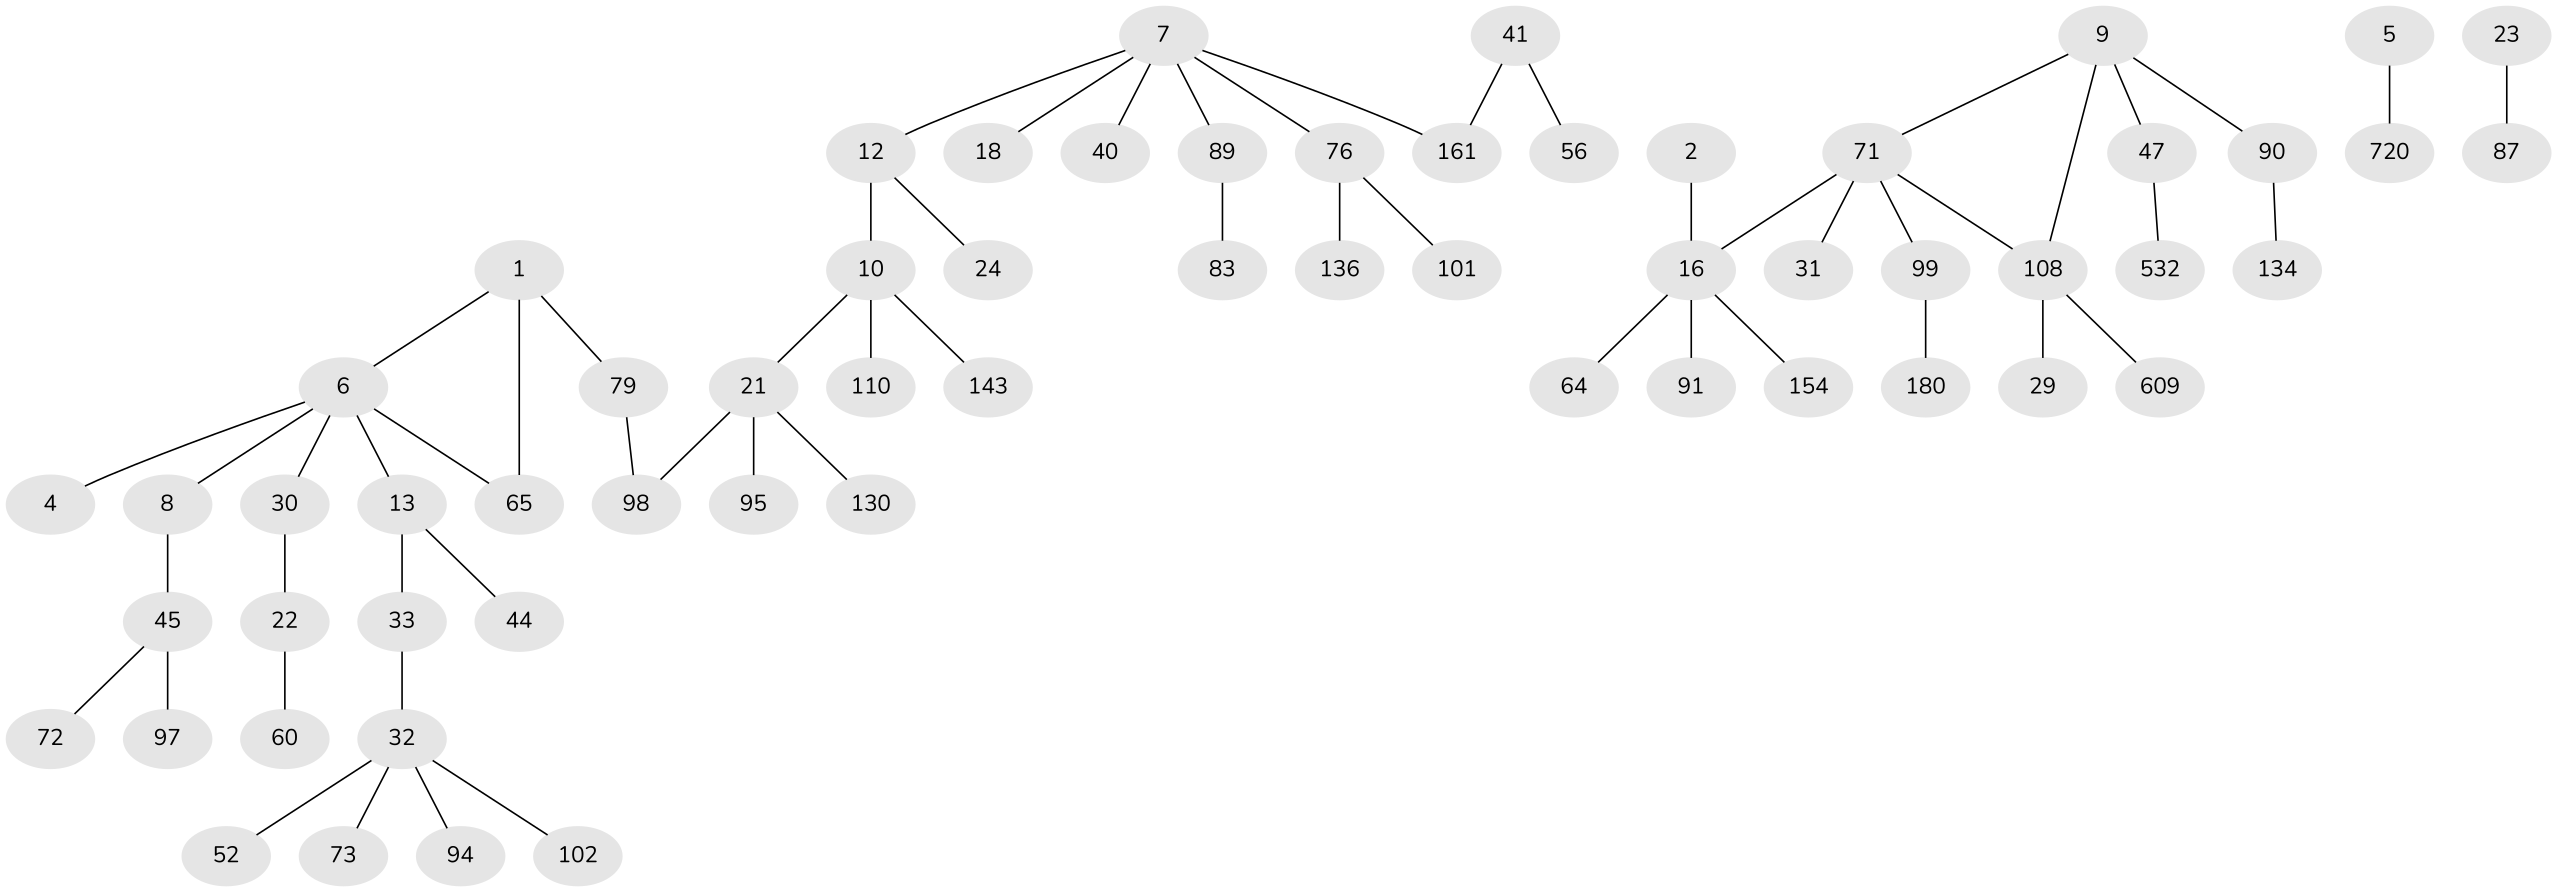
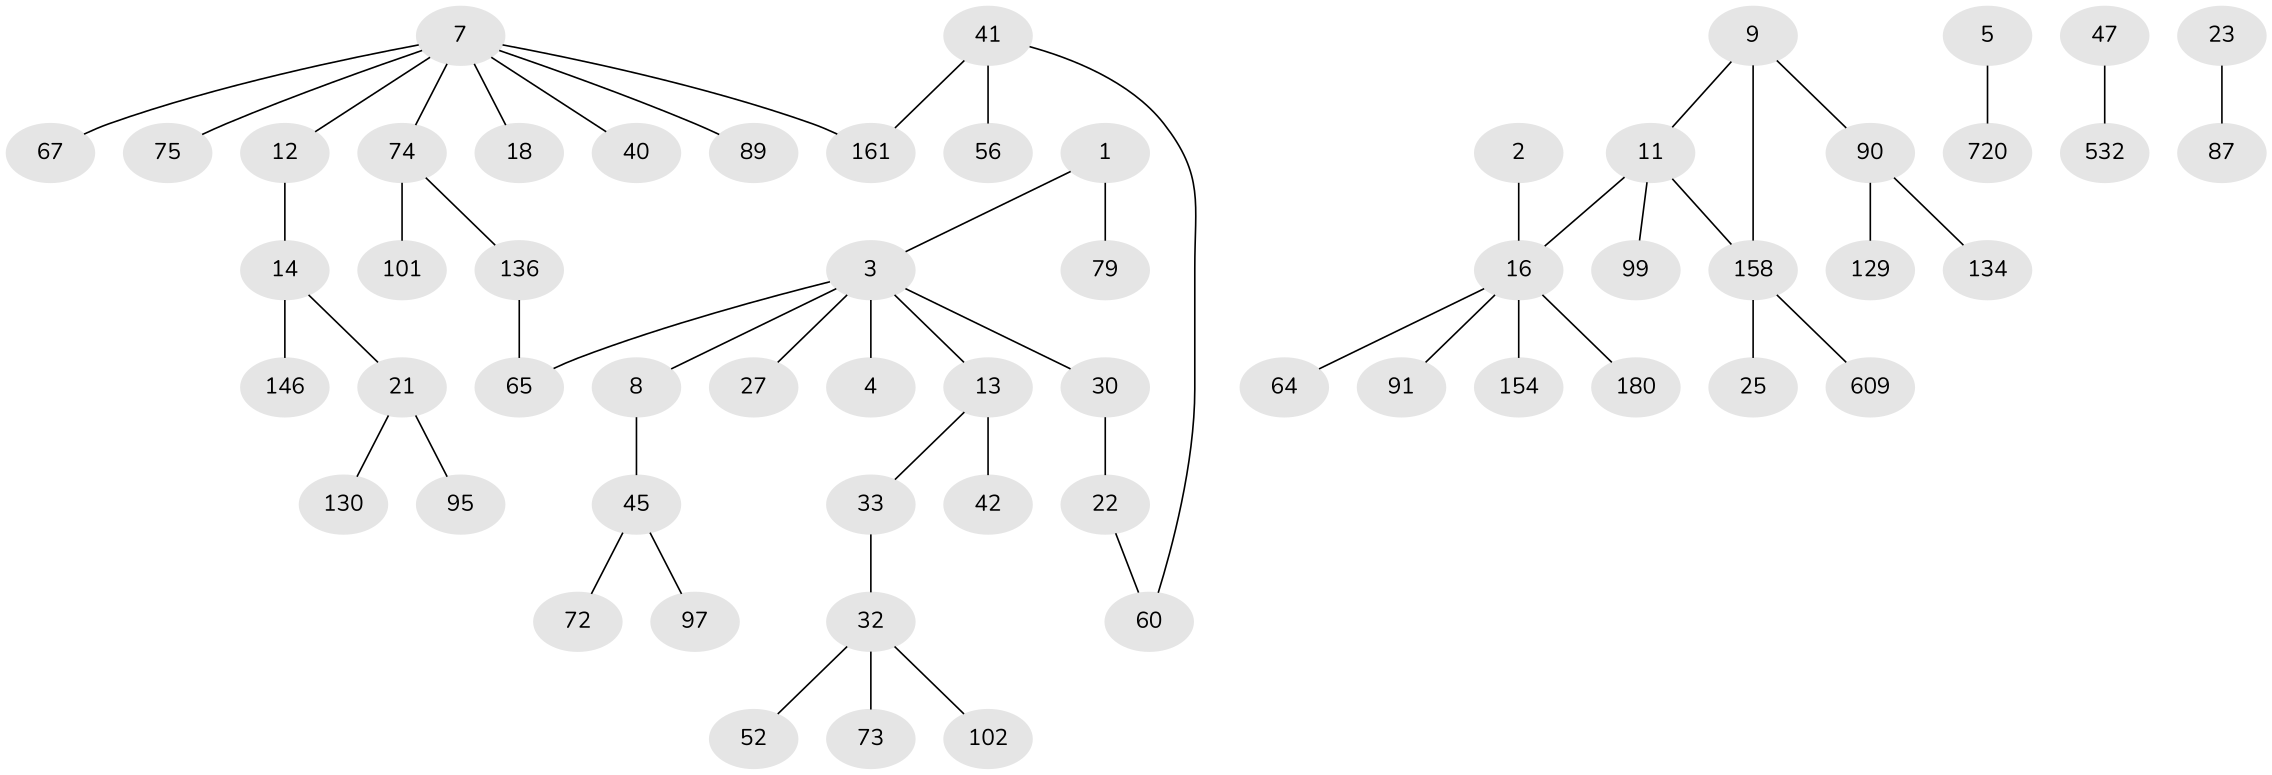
edge "9" -- "47": removed
node "67": added
node "75": added
node "76": label "76" -> "74"
node "71": label "71" -> "11"
node "10": label "10" -> "14"
node "24": removed
node "83": removed
node "31": removed
node "129": added
node "108": label "108" -> "158"
edge "41" -- "60": added
edge "99" -- "180": now "16" -- "180"
node "6": label "6" -> "3"
edge "1" -- "65": now "136" -- "65"
node "27": added
node "110": removed
node "143": label "143" -> "146"
node "29": label "29" -> "25"
node "98": removed
node "44": label "44" -> "42"
node "94": removed
